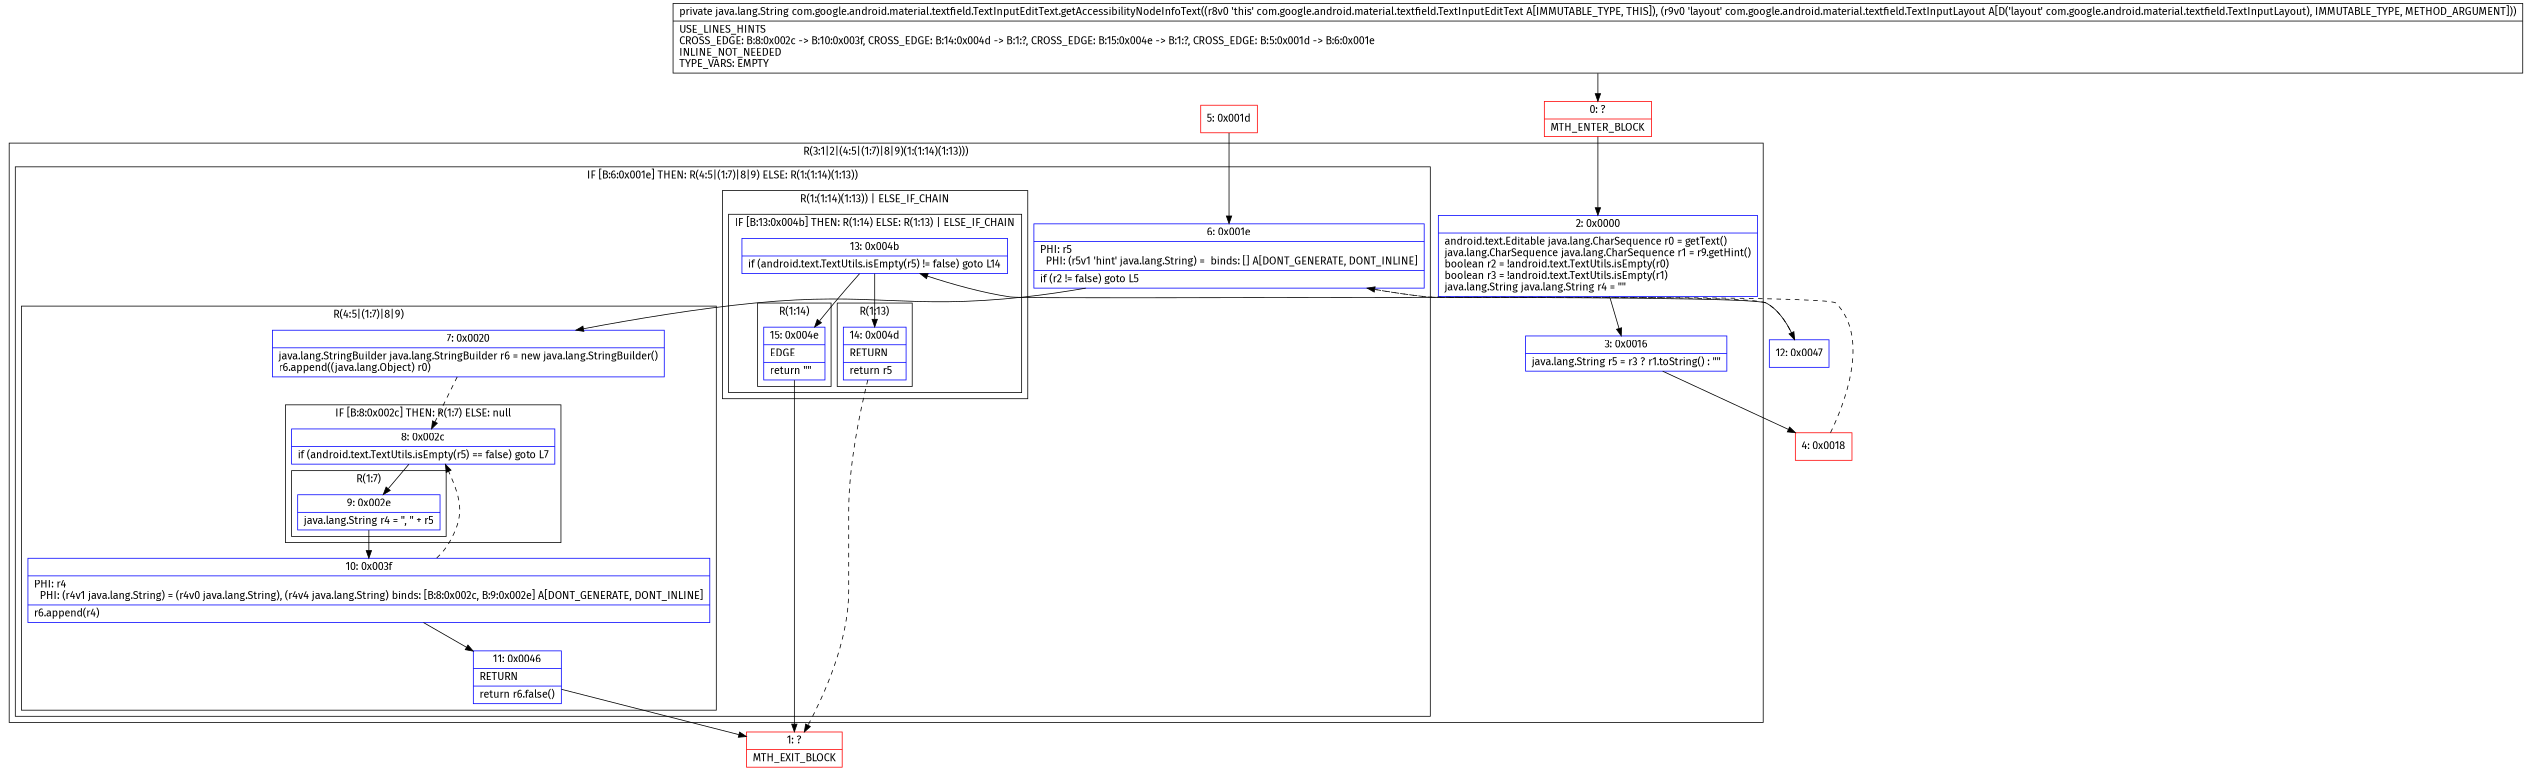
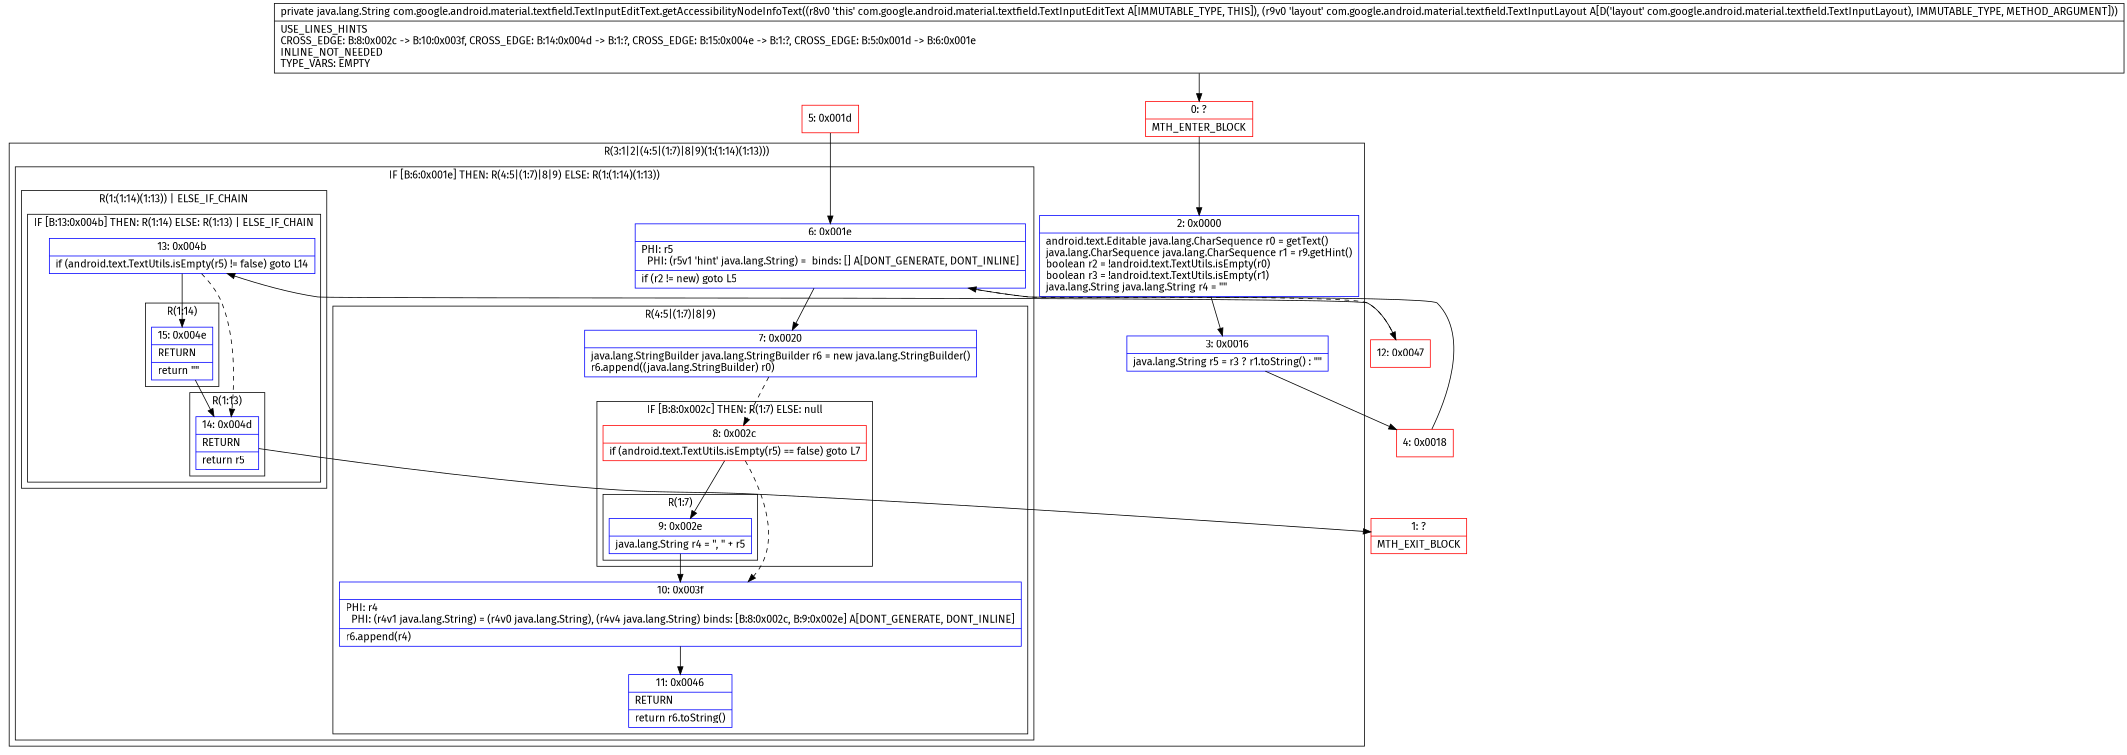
node "6: 0x001e": text "if (r2 != false) goto L5" -> "if (r2 != new) goto L5"
edge "13: 0x004b" -> "14: 0x004d": style solid -> dashed
edge "4: 0x0018" -> "6: 0x001e": style dashed -> solid
node "15: 0x004e": text "EDGE" -> "RETURN"
node "12: 0x0047": color blue -> red
node "7: 0x0020": text "r6.append((java.lang.Object) r0)" -> "r6.append((java.lang.StringBuilder) r0)"
node "8: 0x002c": color blue -> red
edge "10: 0x003f" -> "8: 0x002c": reversed
edge "15: 0x004e" -> "1: ?": now "15: 0x004e" -> "14: 0x004d"
edge "14: 0x004d" -> "1: ?": style dashed -> solid
node "11: 0x0046": text "return r6.false()" -> "return r6.toString()"
edge "11: 0x0046" -> "1: ?": removed
